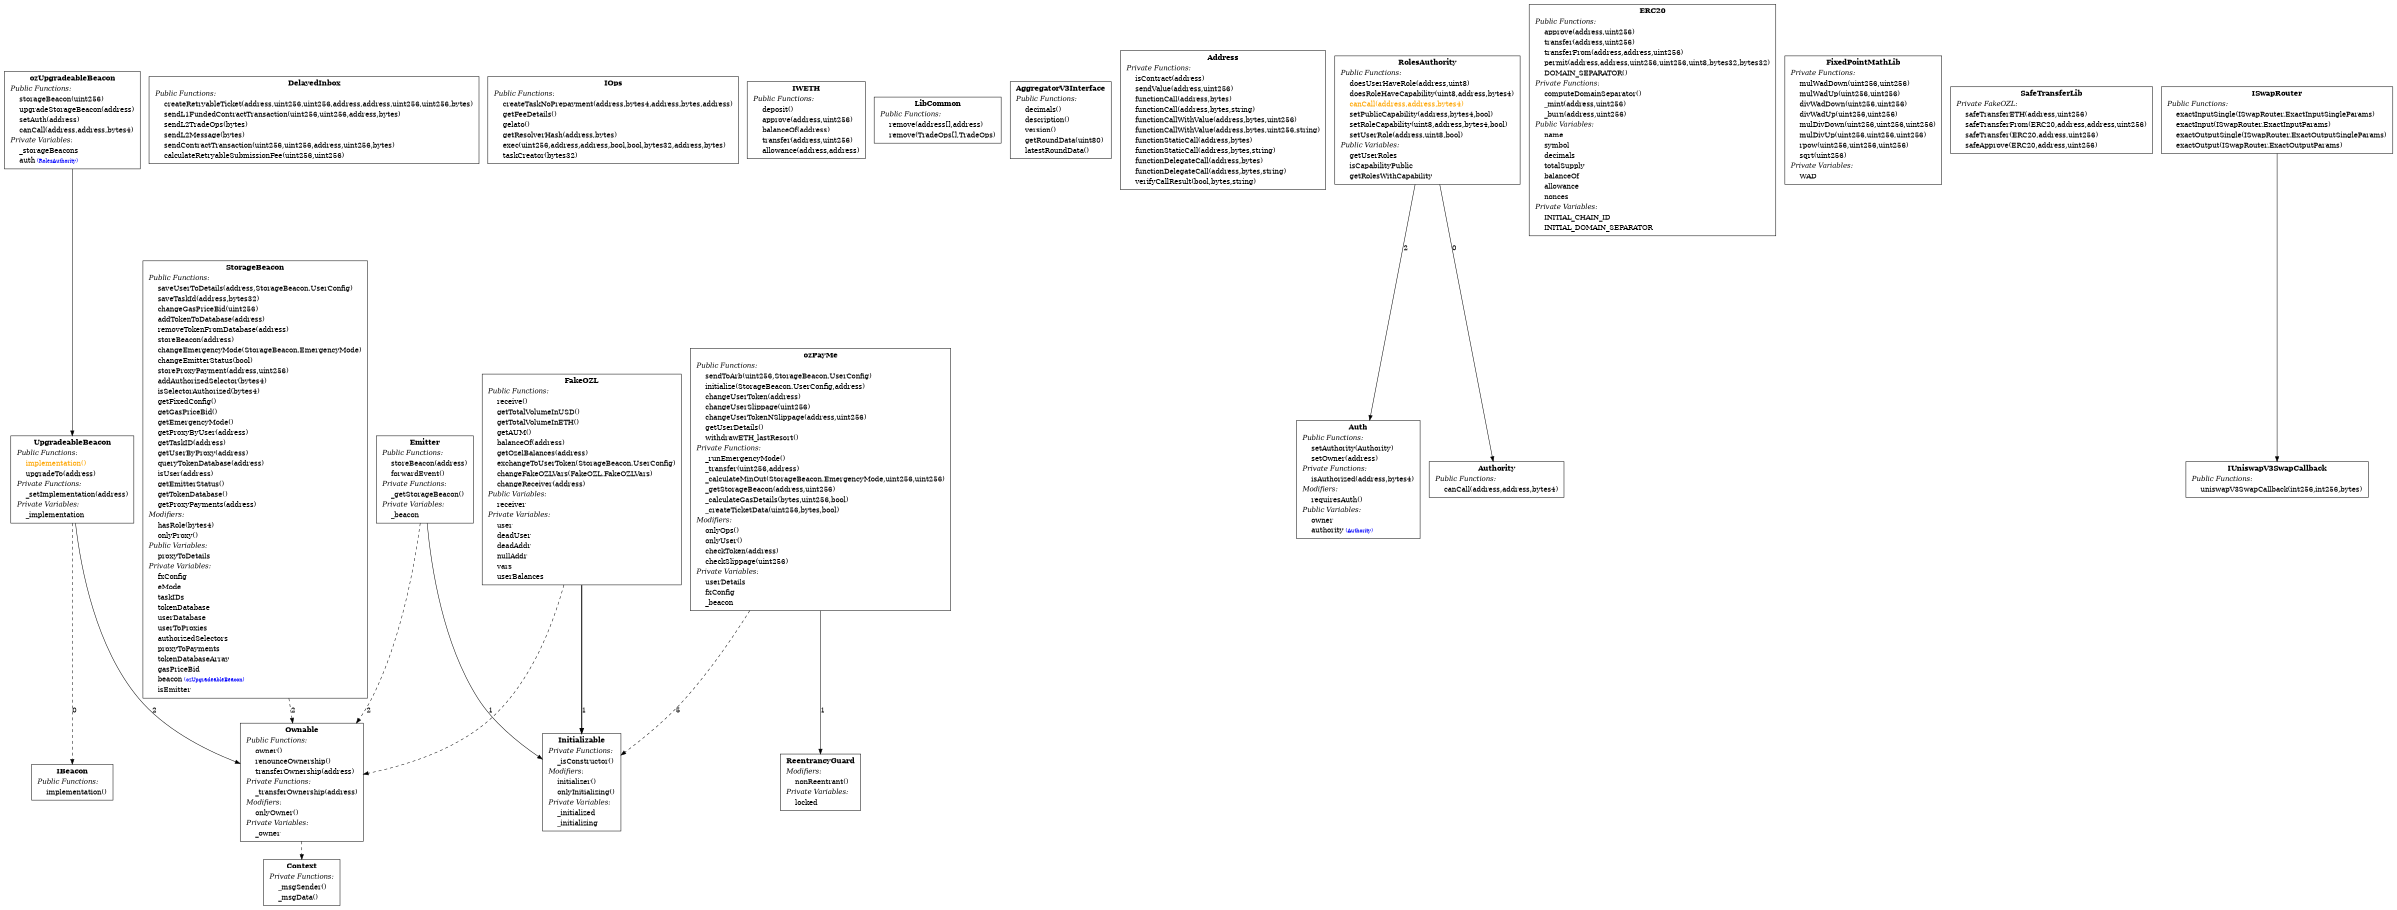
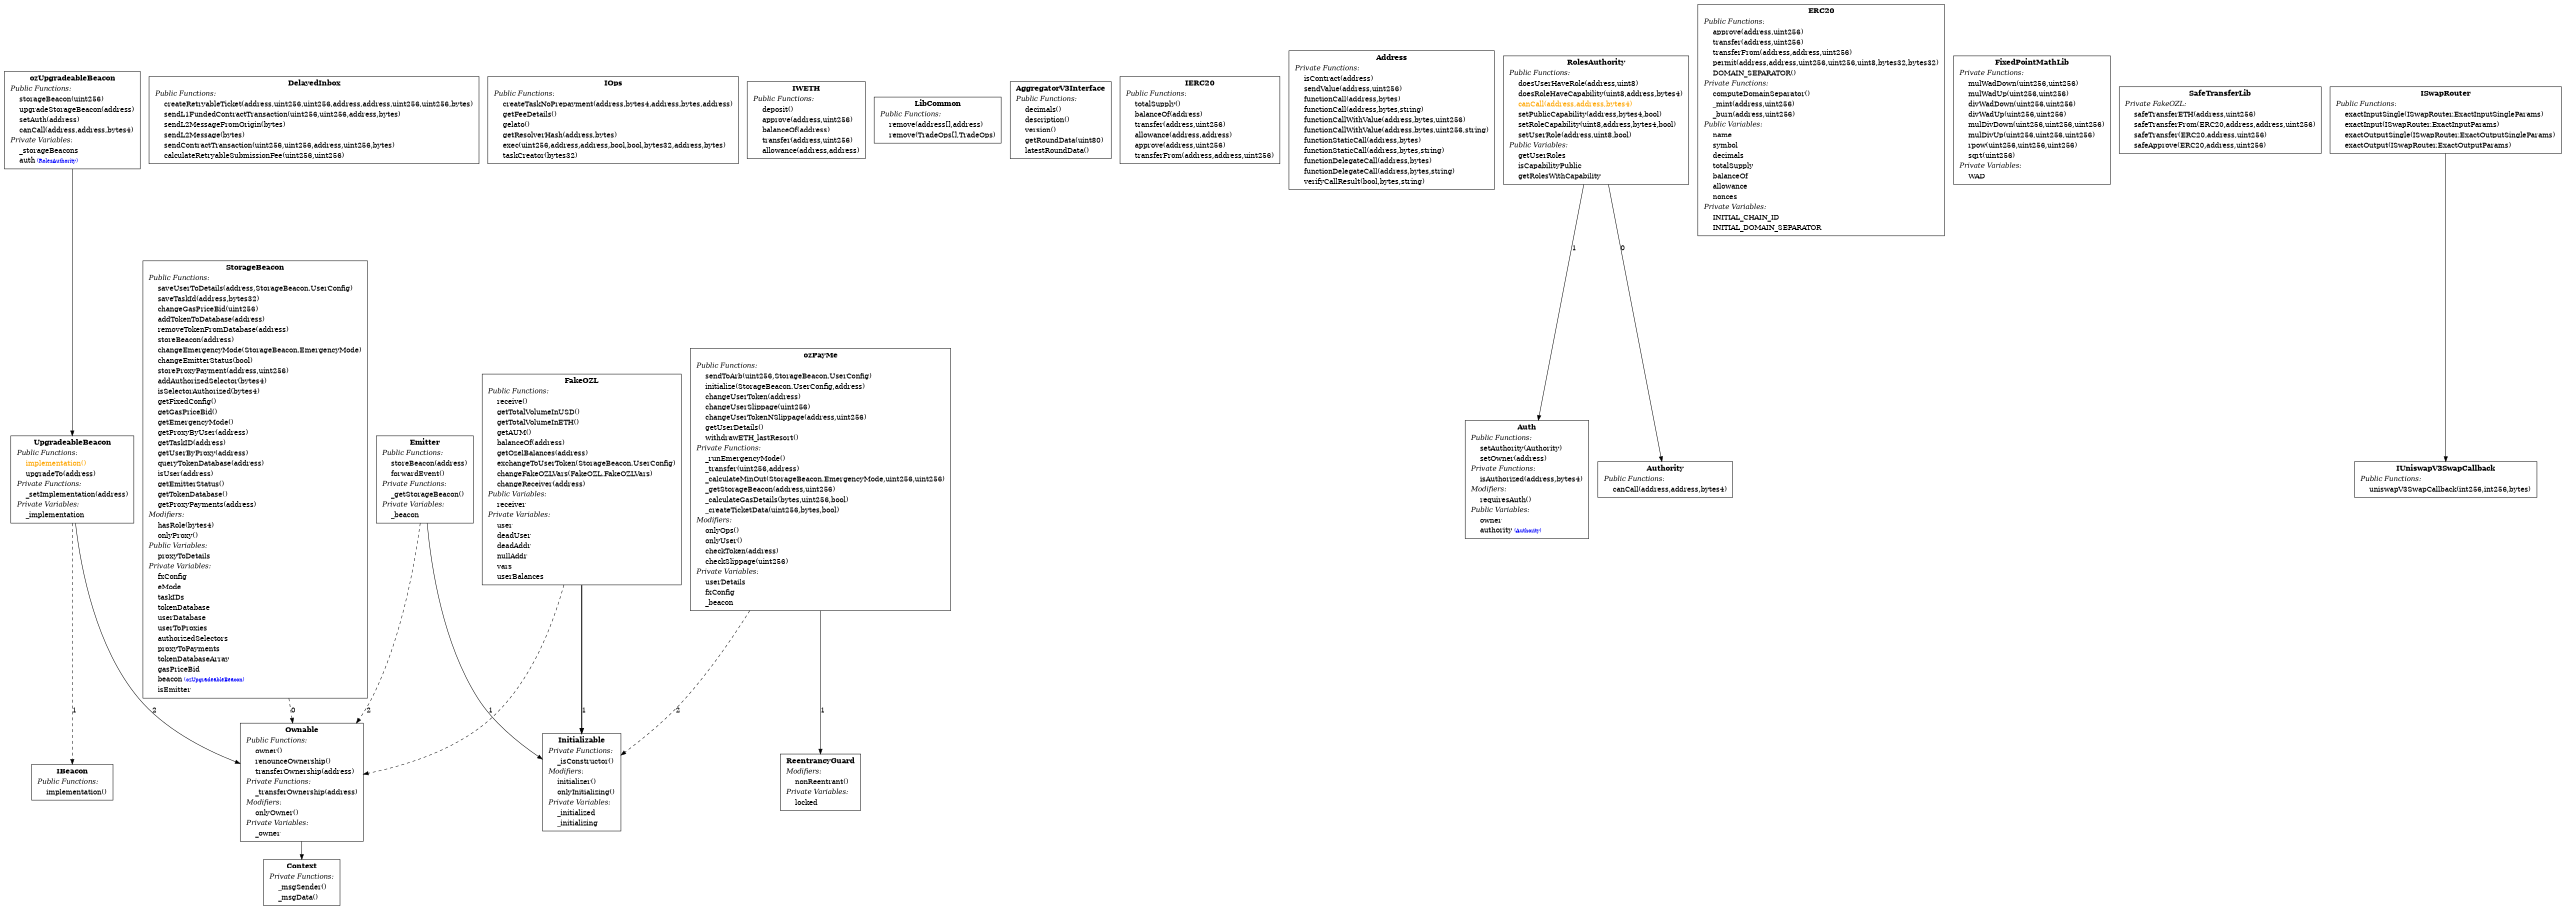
node "IERC20": added
node "DelayedInbox": text "sendL2TradeOps(bytes)" -> "sendL2MessageFromOrigin(bytes)"
edge "RolesAuthority" -> "Auth": label "2" -> "1"
edge "UpgradeableBeacon" -> "IBeacon": label "0" -> "1"
edge "StorageBeacon" -> "Ownable": label "2" -> "0"
edge "ozPayMe" -> "Initializable": label "5" -> "2"
edge "Ownable" -> "Context": style dashed -> solid
